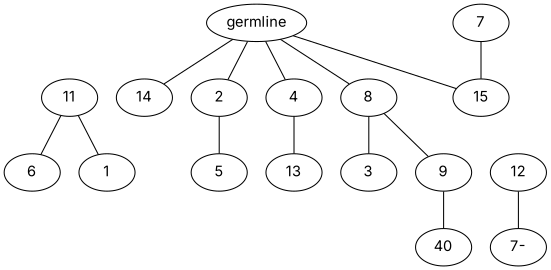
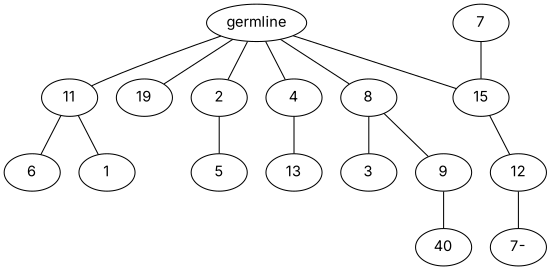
edge "germline" -- "11": added
node "14": label "14" -> "19"
edge "15" -- "12": added
